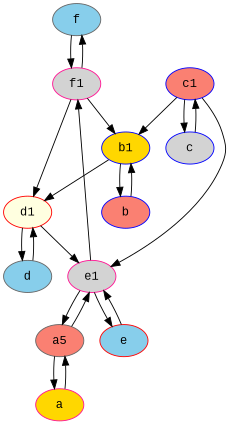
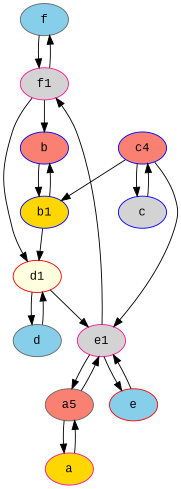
node "c1": label "c1" -> "c4"
edge "f1" -> "b1": now "f1" -> "b"
